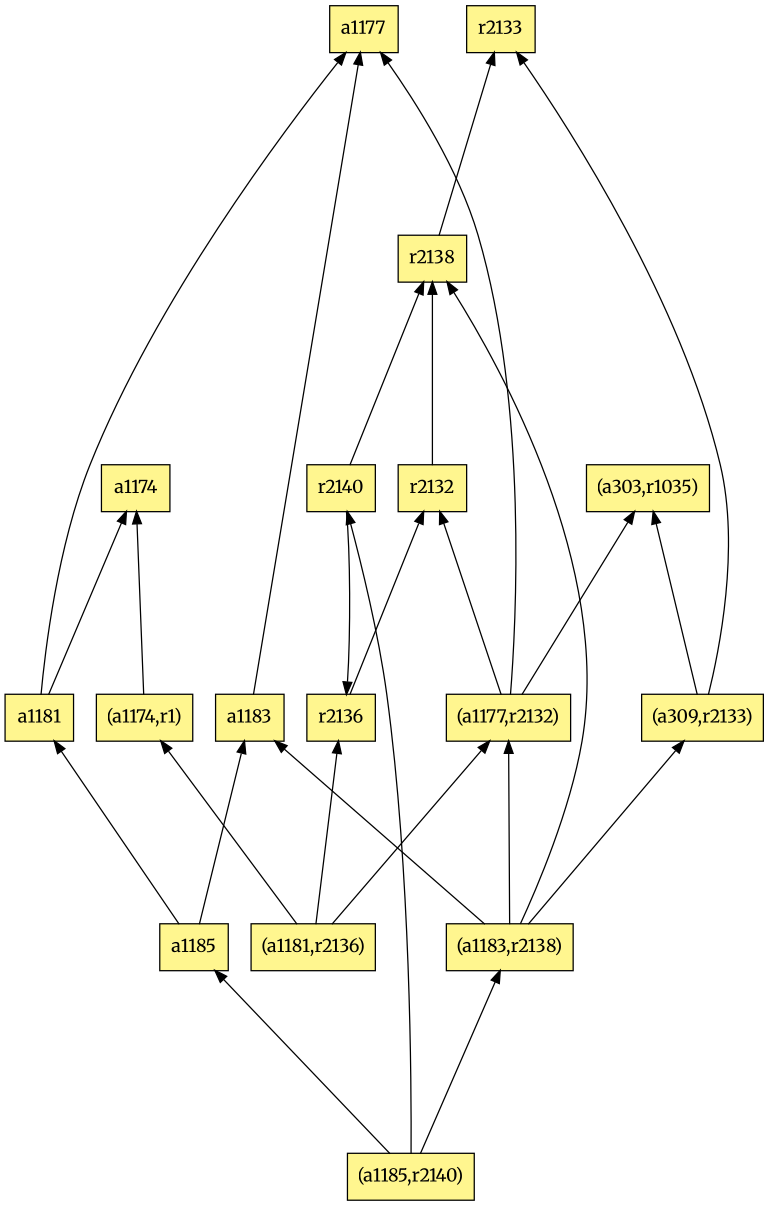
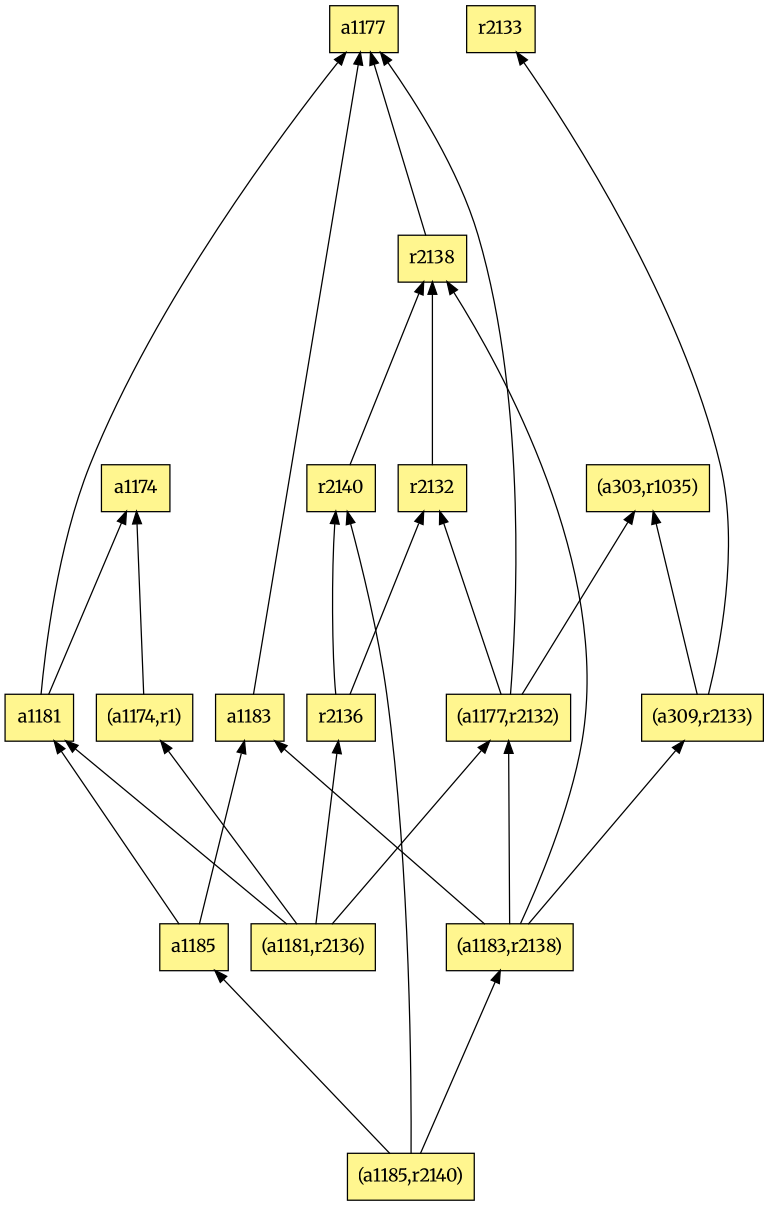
edge "r2138" -> "r2133": now "r2138" -> "a1177"
edge "r2140" -> "r2136": reversed
edge "(a1181,r2136)" -> "a1181": added
